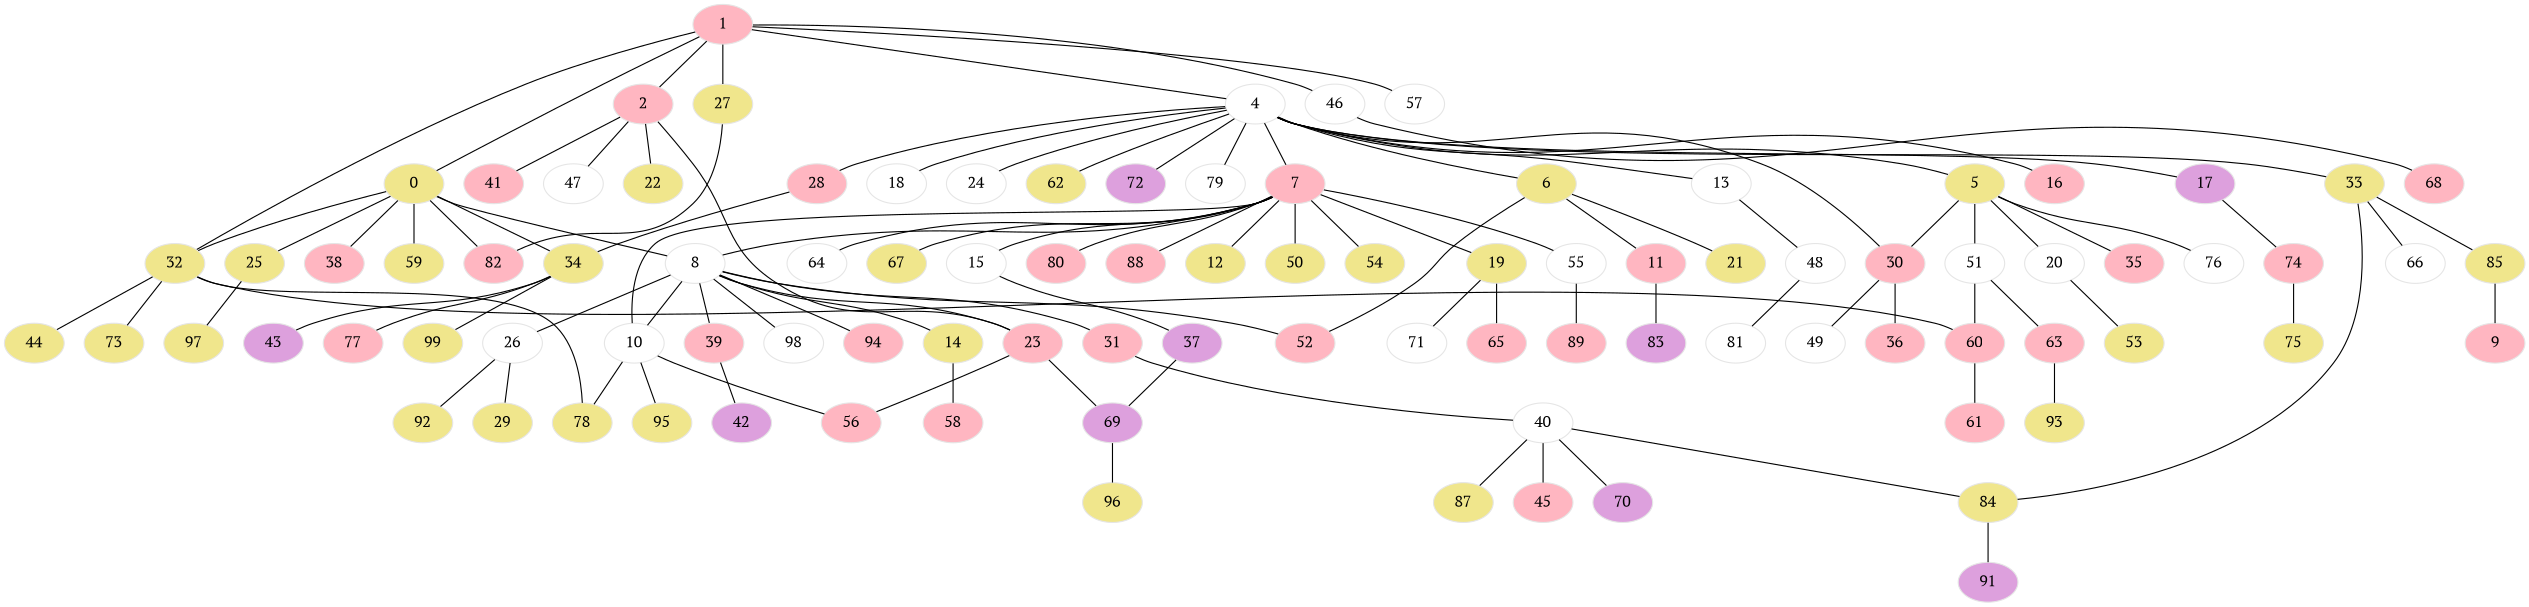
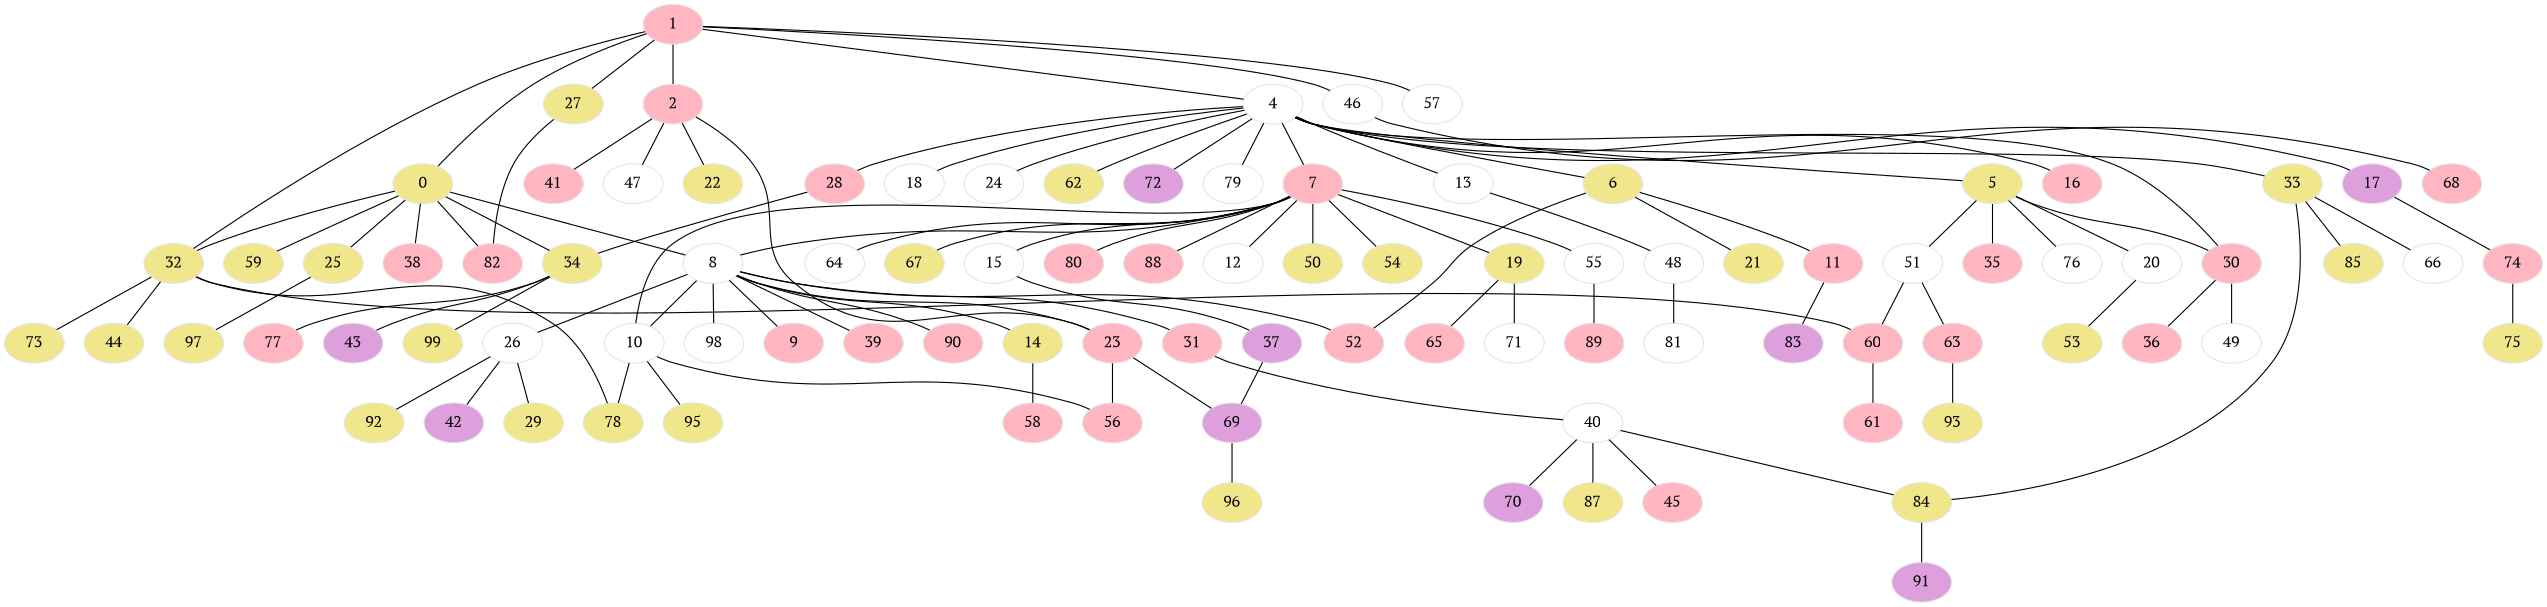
node "12": fillcolor khaki -> white
edge "85" -- "9": now "8" -- "9"
node "94": label "94" -> "90"
edge "39" -- "42": now "26" -- "42"
